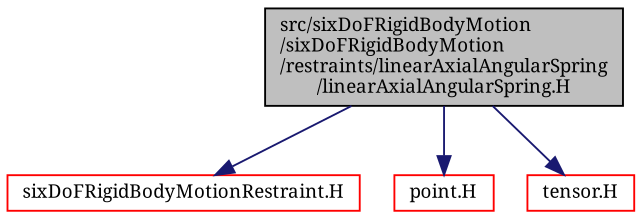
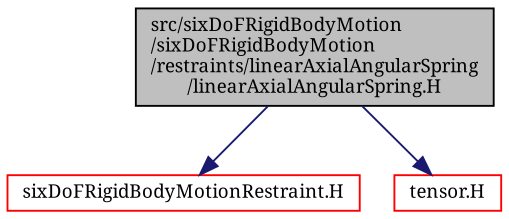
node "point.H": removed
